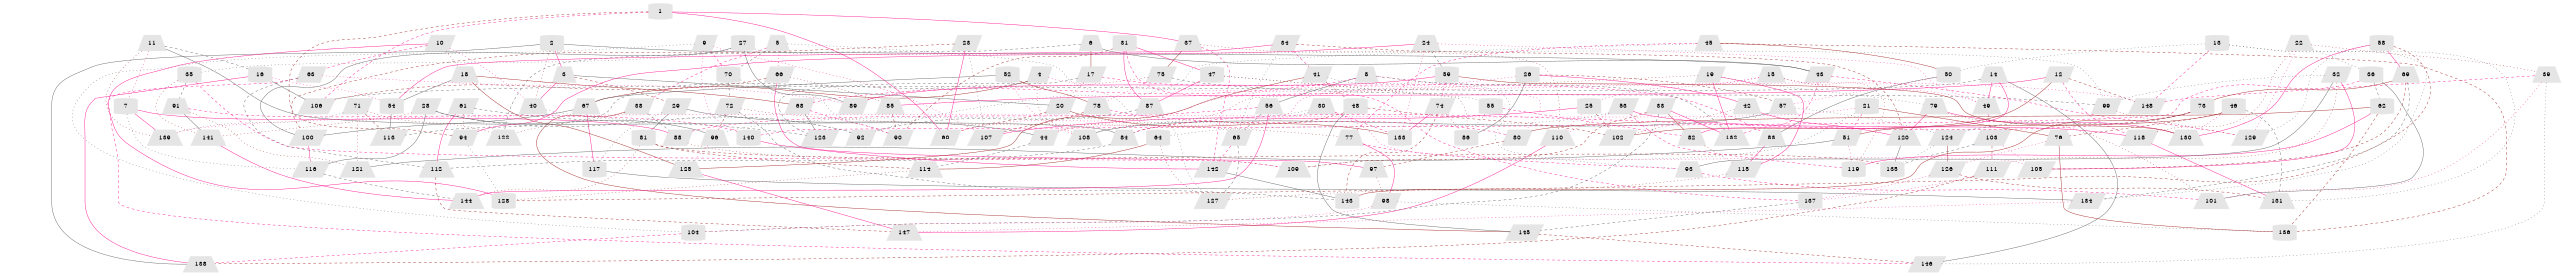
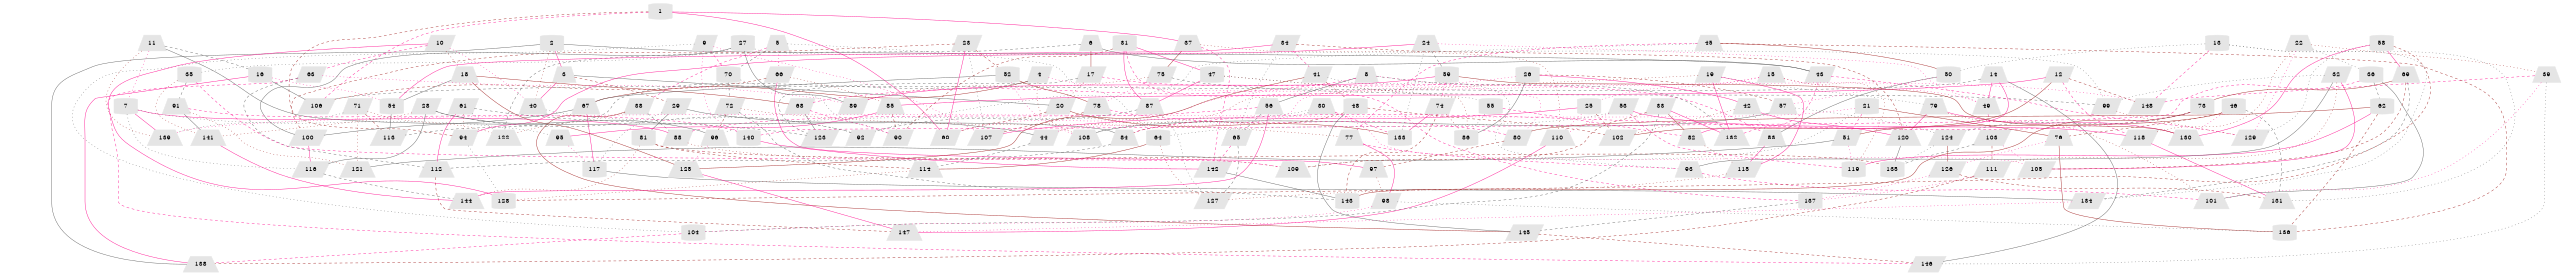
edge "23" -- "52": added
edge "24" -- "133": color deeppink -> gray40
node "95": added
